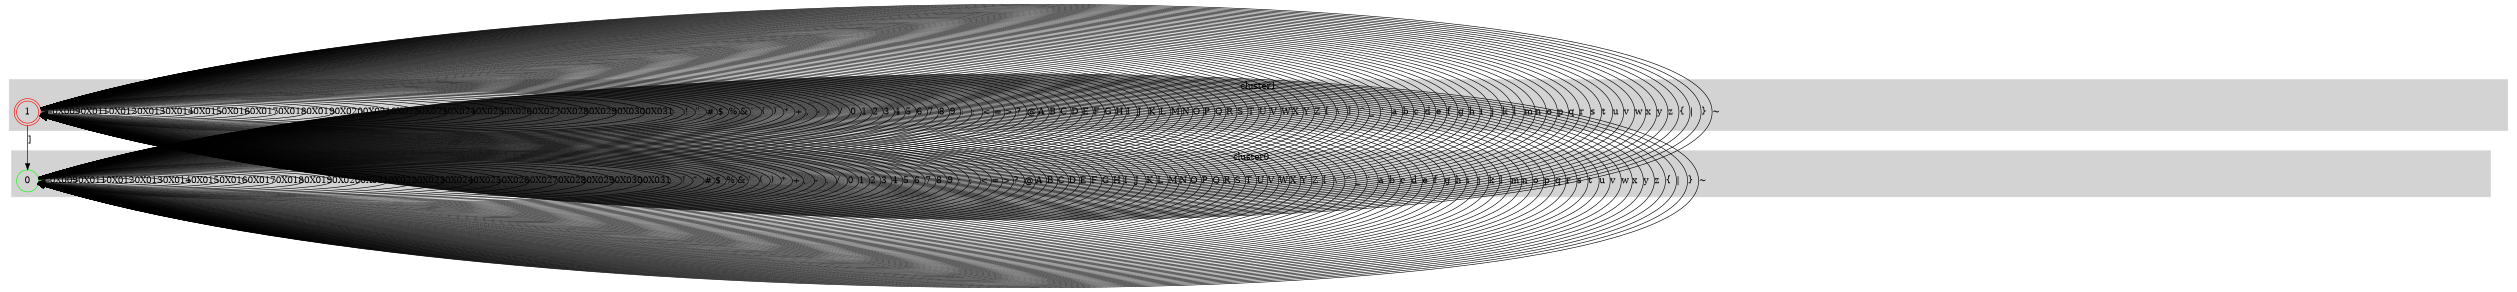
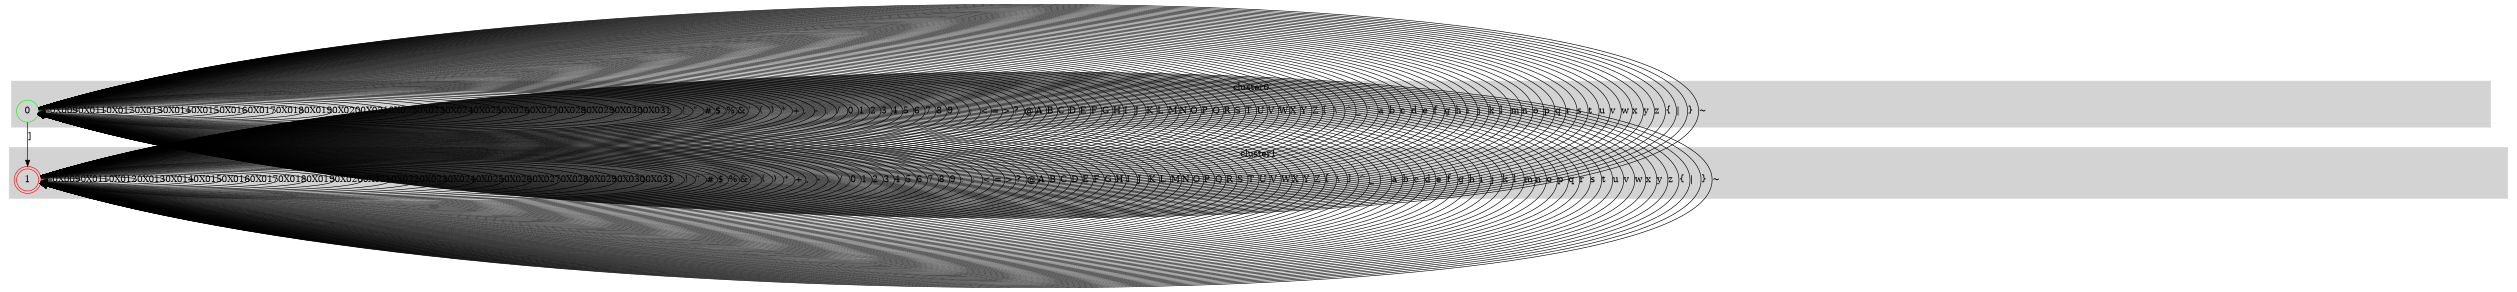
edge "1" -> "0": reversed
